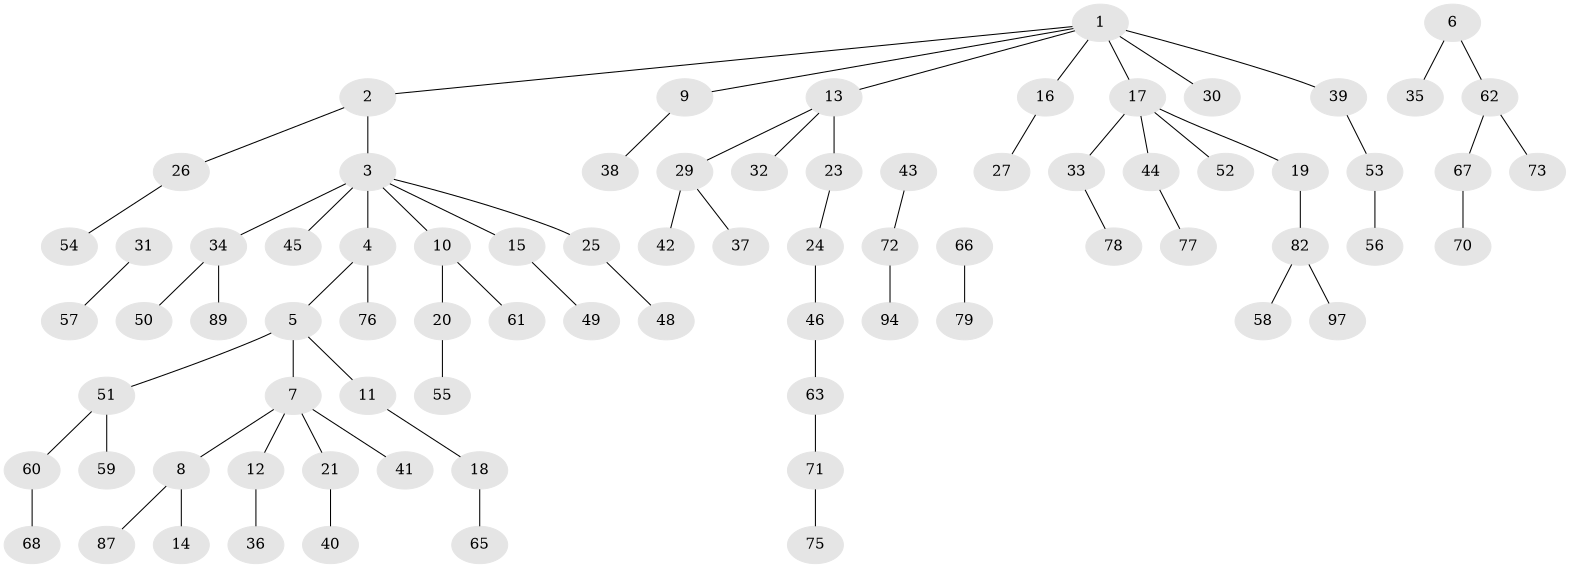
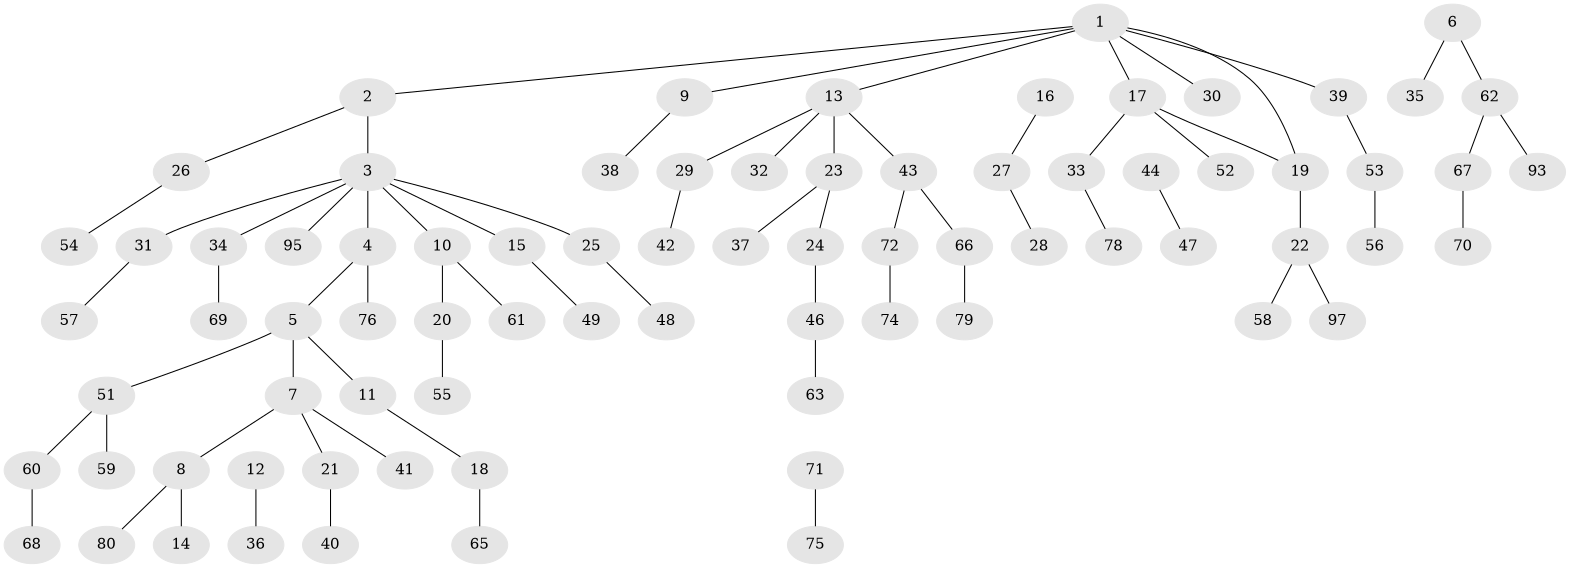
edge "1" -- "16": now "1" -- "19"
edge "13" -- "43": added
edge "17" -- "44": removed
node "73": label "73" -> "93"
edge "3" -- "31": added
edge "29" -- "37": now "23" -- "37"
edge "43" -- "66": added
node "45": label "45" -> "95"
node "28": added
node "77": label "77" -> "47"
node "82": label "82" -> "22"
node "50": removed
node "89": label "89" -> "69"
node "94": label "94" -> "74"
edge "7" -- "12": removed
edge "63" -- "71": removed
node "87": label "87" -> "80"
